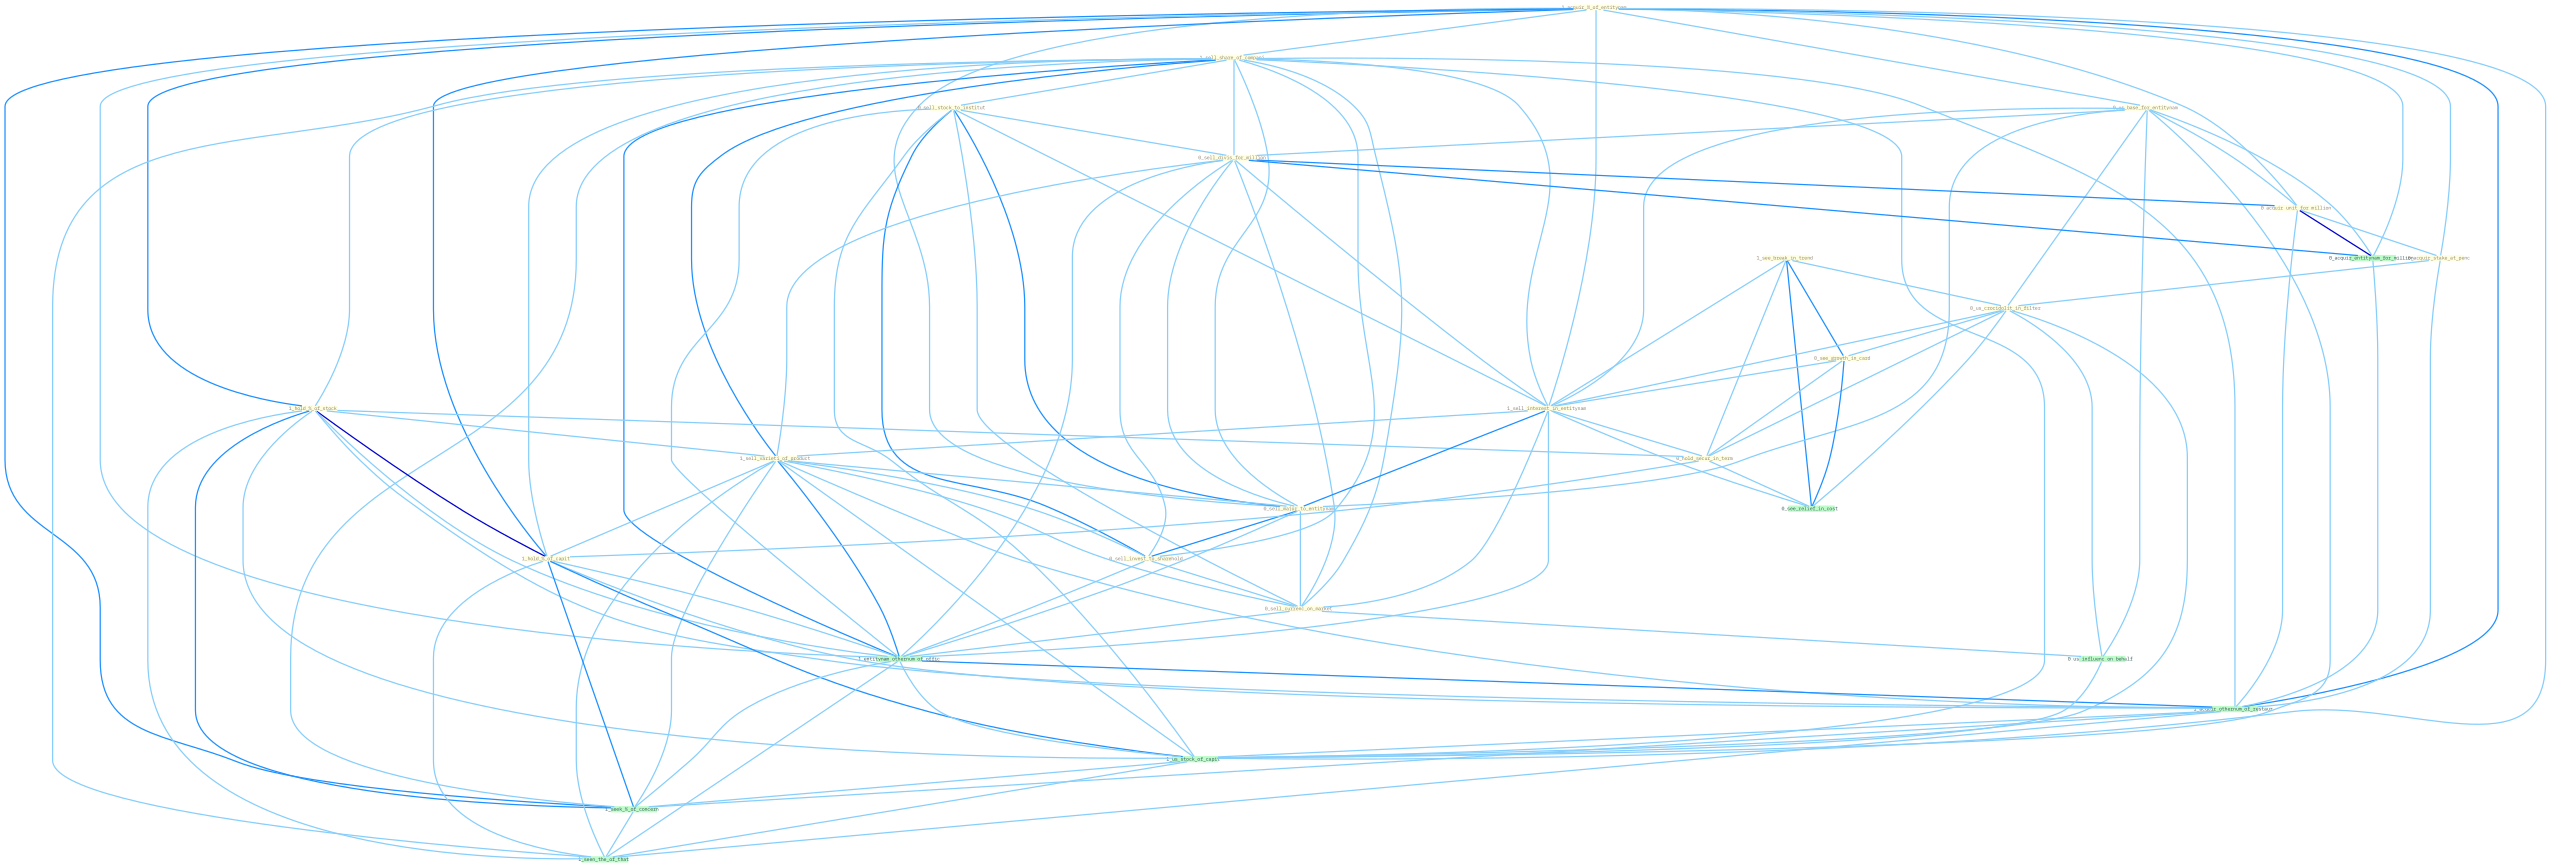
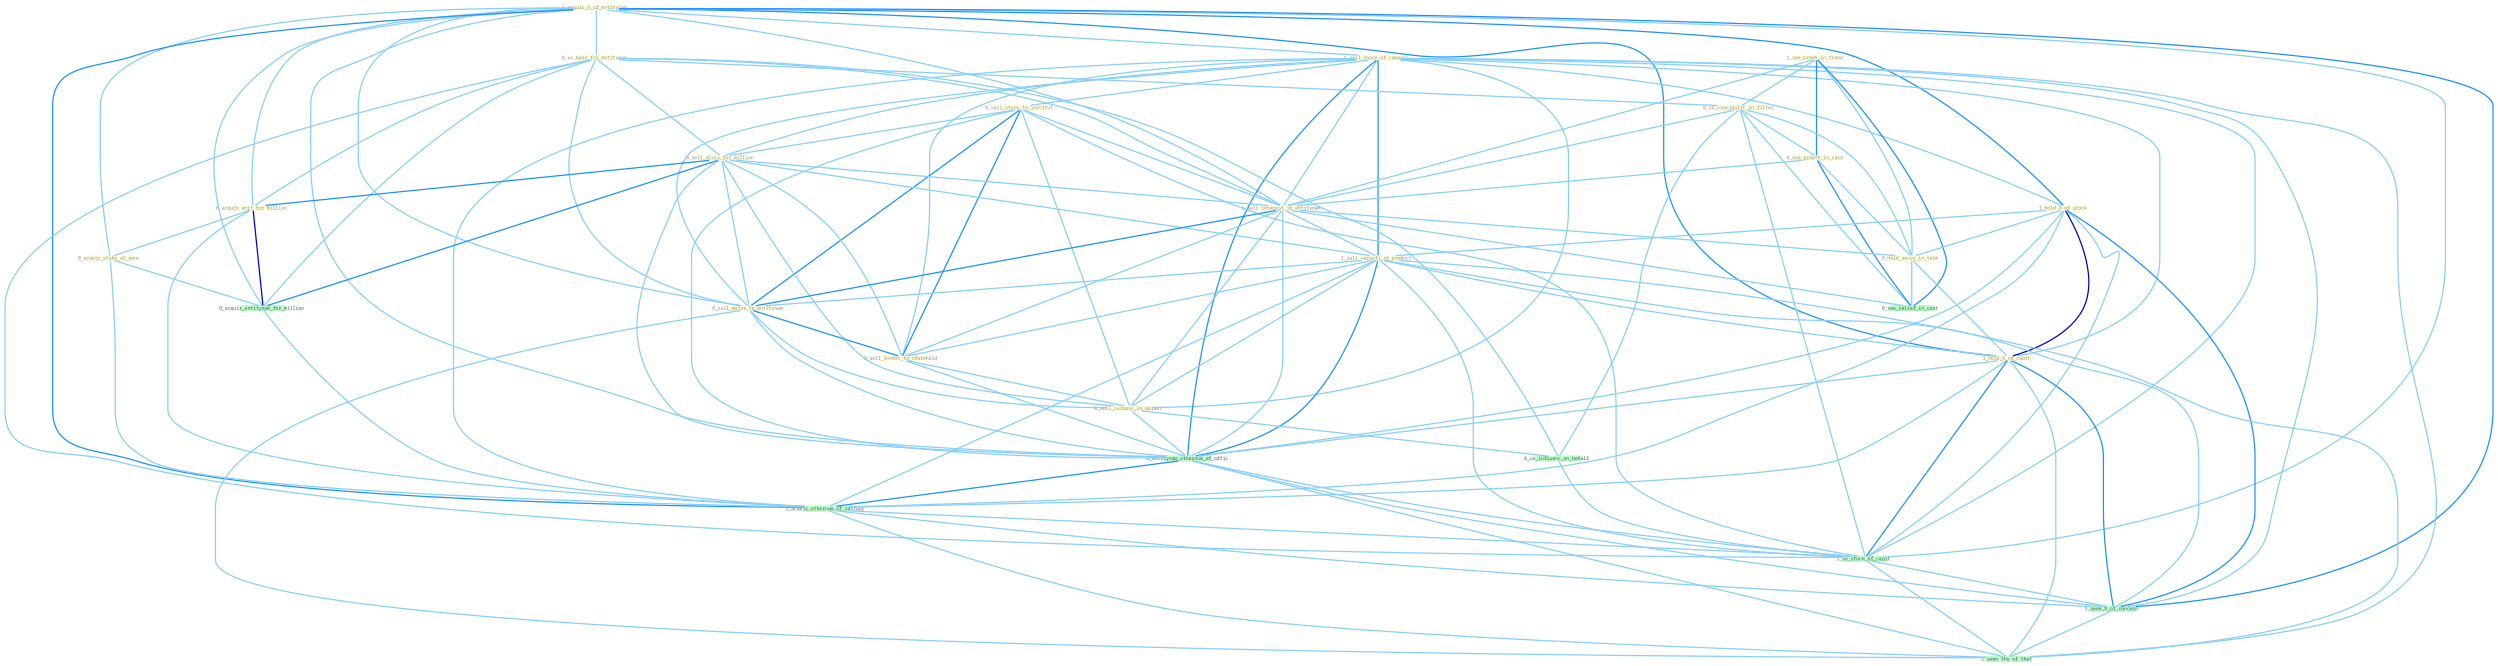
edge "0_acquir_stake_at_penc" -- "0_us_crocidolit_in_filter": now "0_acquir_stake_at_penc" -- "0_acquir_entitynam_for_million"
edge "1_sell_interest_in_entitynam" -- "0_sell_invest_to_sharehold": added
edge "1_hold_%_of_stock" -- "1_seen_the_of_that": now "0_sell_major_to_entitynam" -- "1_seen_the_of_that"
